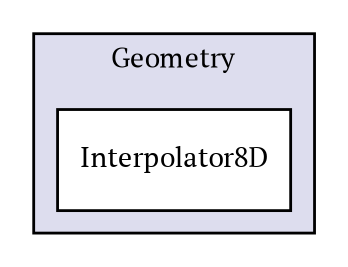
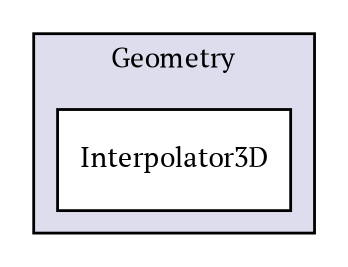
node "Interpolator8D": label "Interpolator8D" -> "Interpolator3D"
